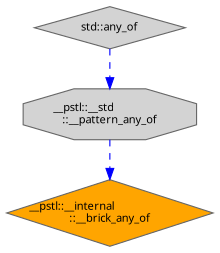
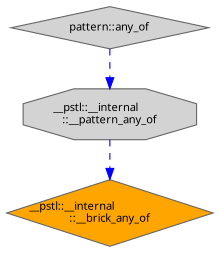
node "std::any_of": label "std::any_of" -> "pattern::any_of"
node "__pstl::__std ::__pattern_any_of": label "__pstl::__std ::__pattern_any_of" -> "__pstl::__internal ::__pattern_any_of"
